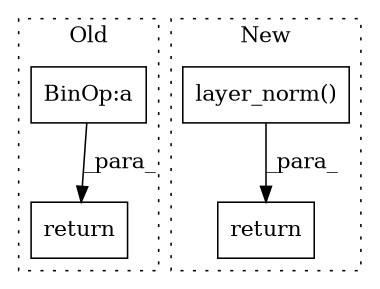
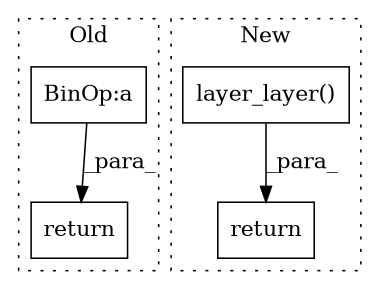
node "layer_norm()": label "layer_norm()" -> "layer_layer()"
